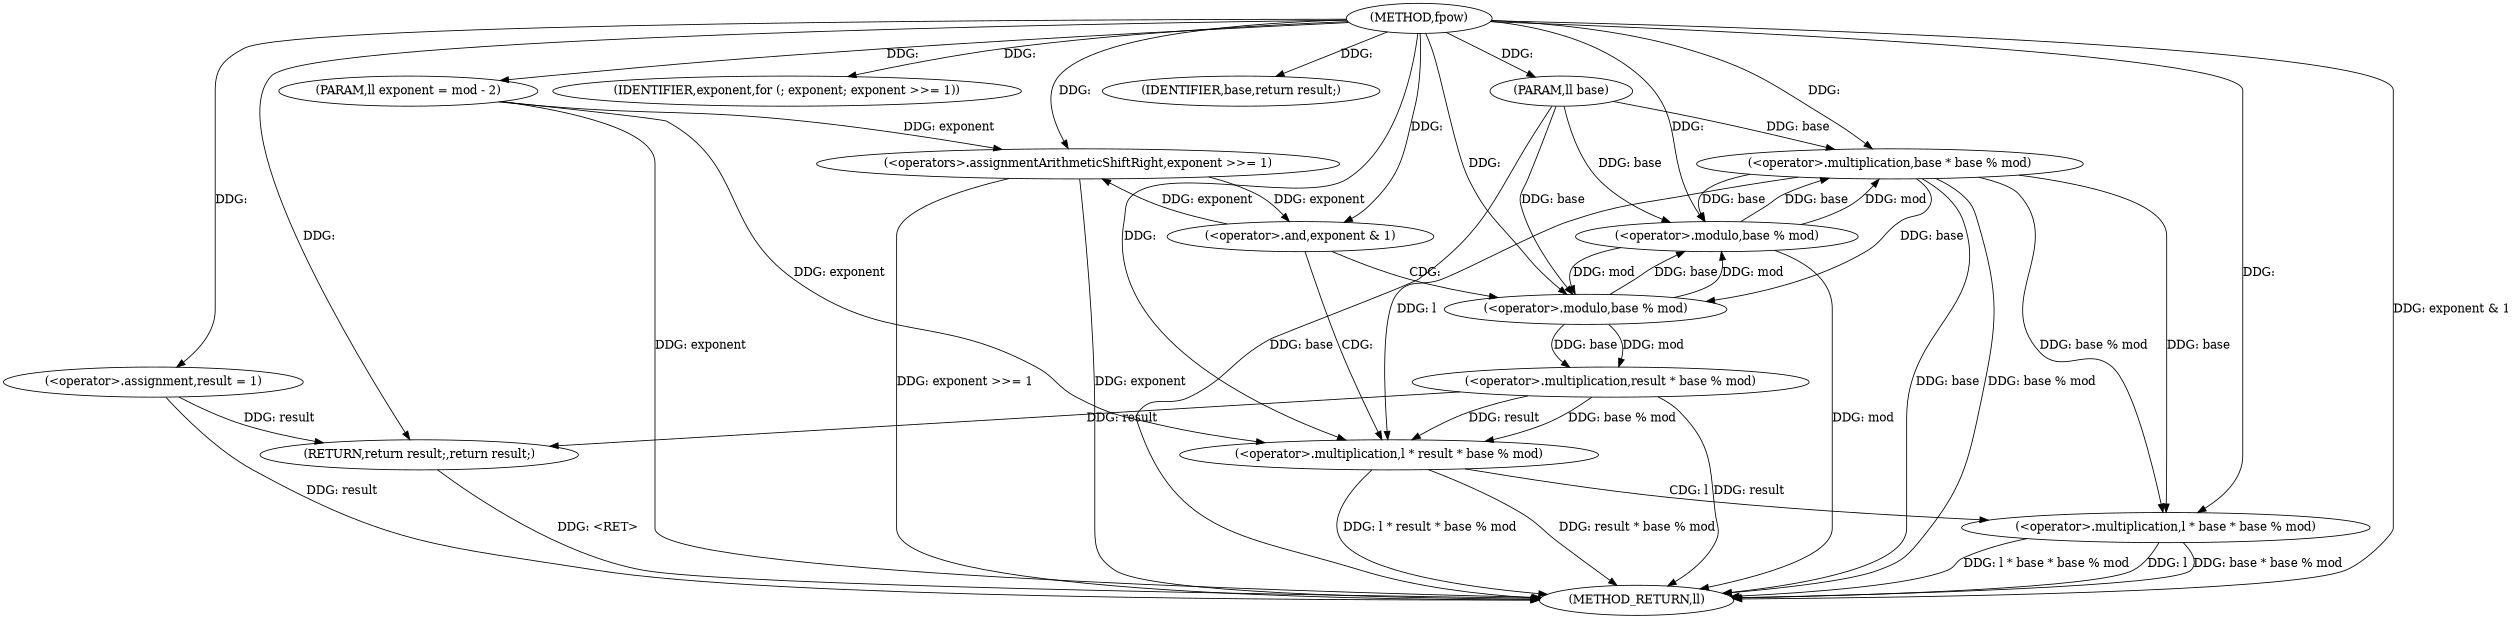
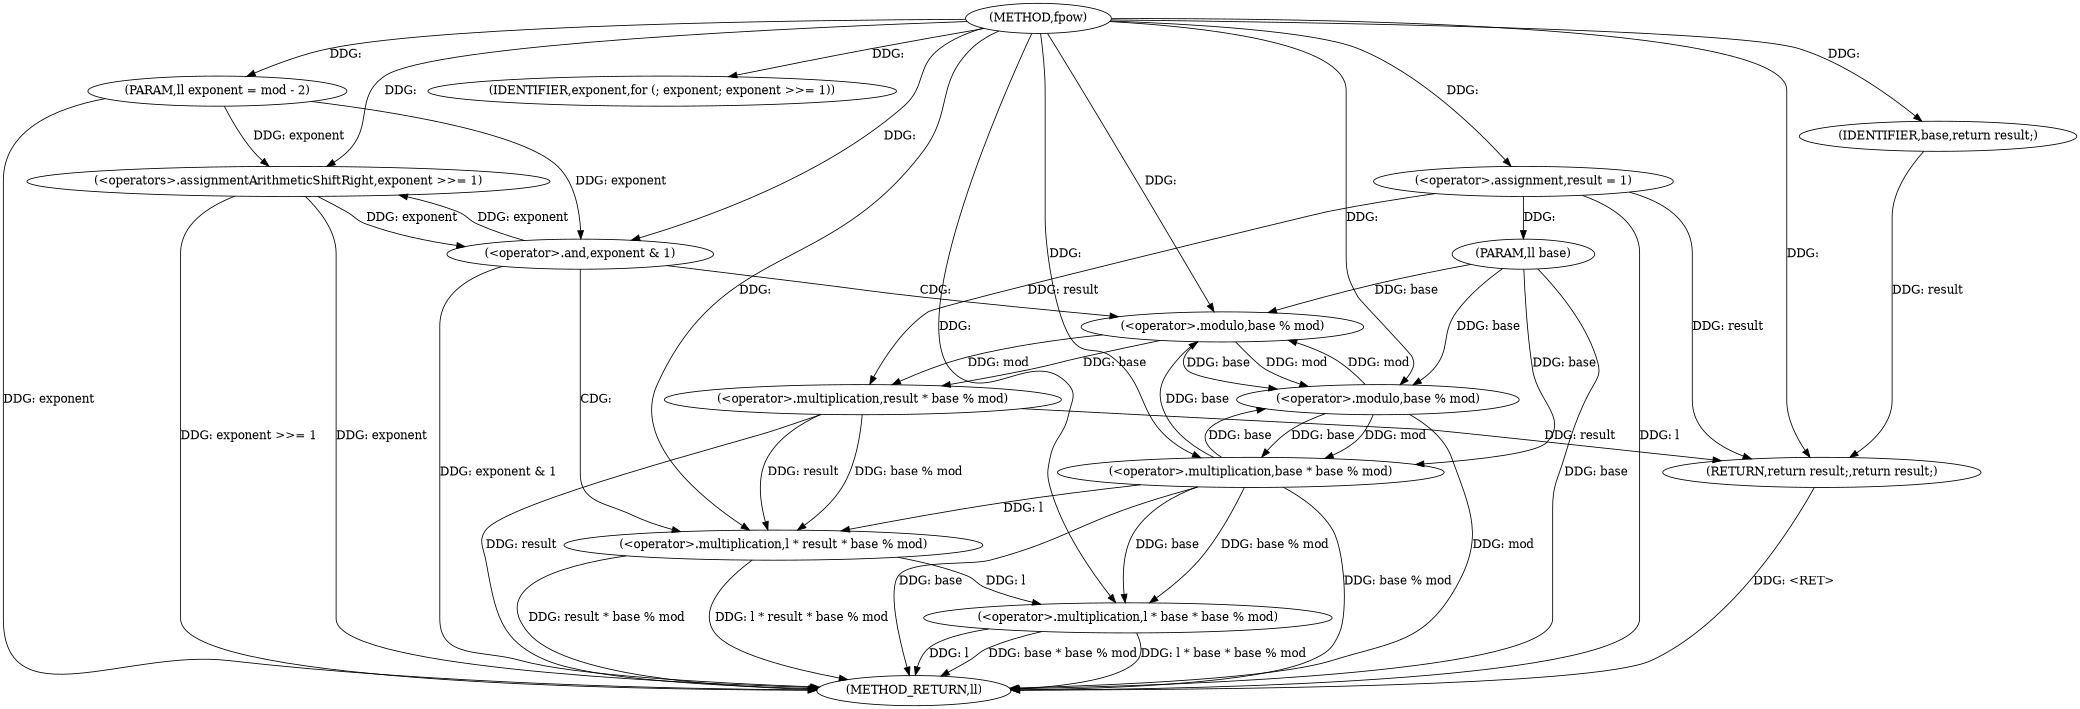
edge "(METHOD,fpow)" -> "(PARAM,ll base)": now "(<operator>.assignment,result = 1)" -> "(PARAM,ll base)"
edge "(METHOD,fpow)" -> "(METHOD_RETURN,ll)": now "(<operator>.and,exponent & 1)" -> "(METHOD_RETURN,ll)"
edge "(<operator>.assignment,result = 1)" -> "(<operator>.multiplication,result * base % mod)": added, label "DDG: result"
edge "(IDENTIFIER,base,return result;)" -> "(RETURN,return result;,return result;)": added, label "DDG: result"
edge "(PARAM,ll exponent = mod - 2)" -> "(<operator>.multiplication,l * result * base % mod)": now "(PARAM,ll exponent = mod - 2)" -> "(<operator>.and,exponent & 1)"
edge "(<operator>.assignment,result = 1)" -> "(METHOD_RETURN,ll)": label "DDG: result" -> "DDG: l"
edge "(<operator>.multiplication,l * result * base % mod)" -> "(<operator>.multiplication,l * base * base % mod)": label "CDG: l" -> "DDG: l"
